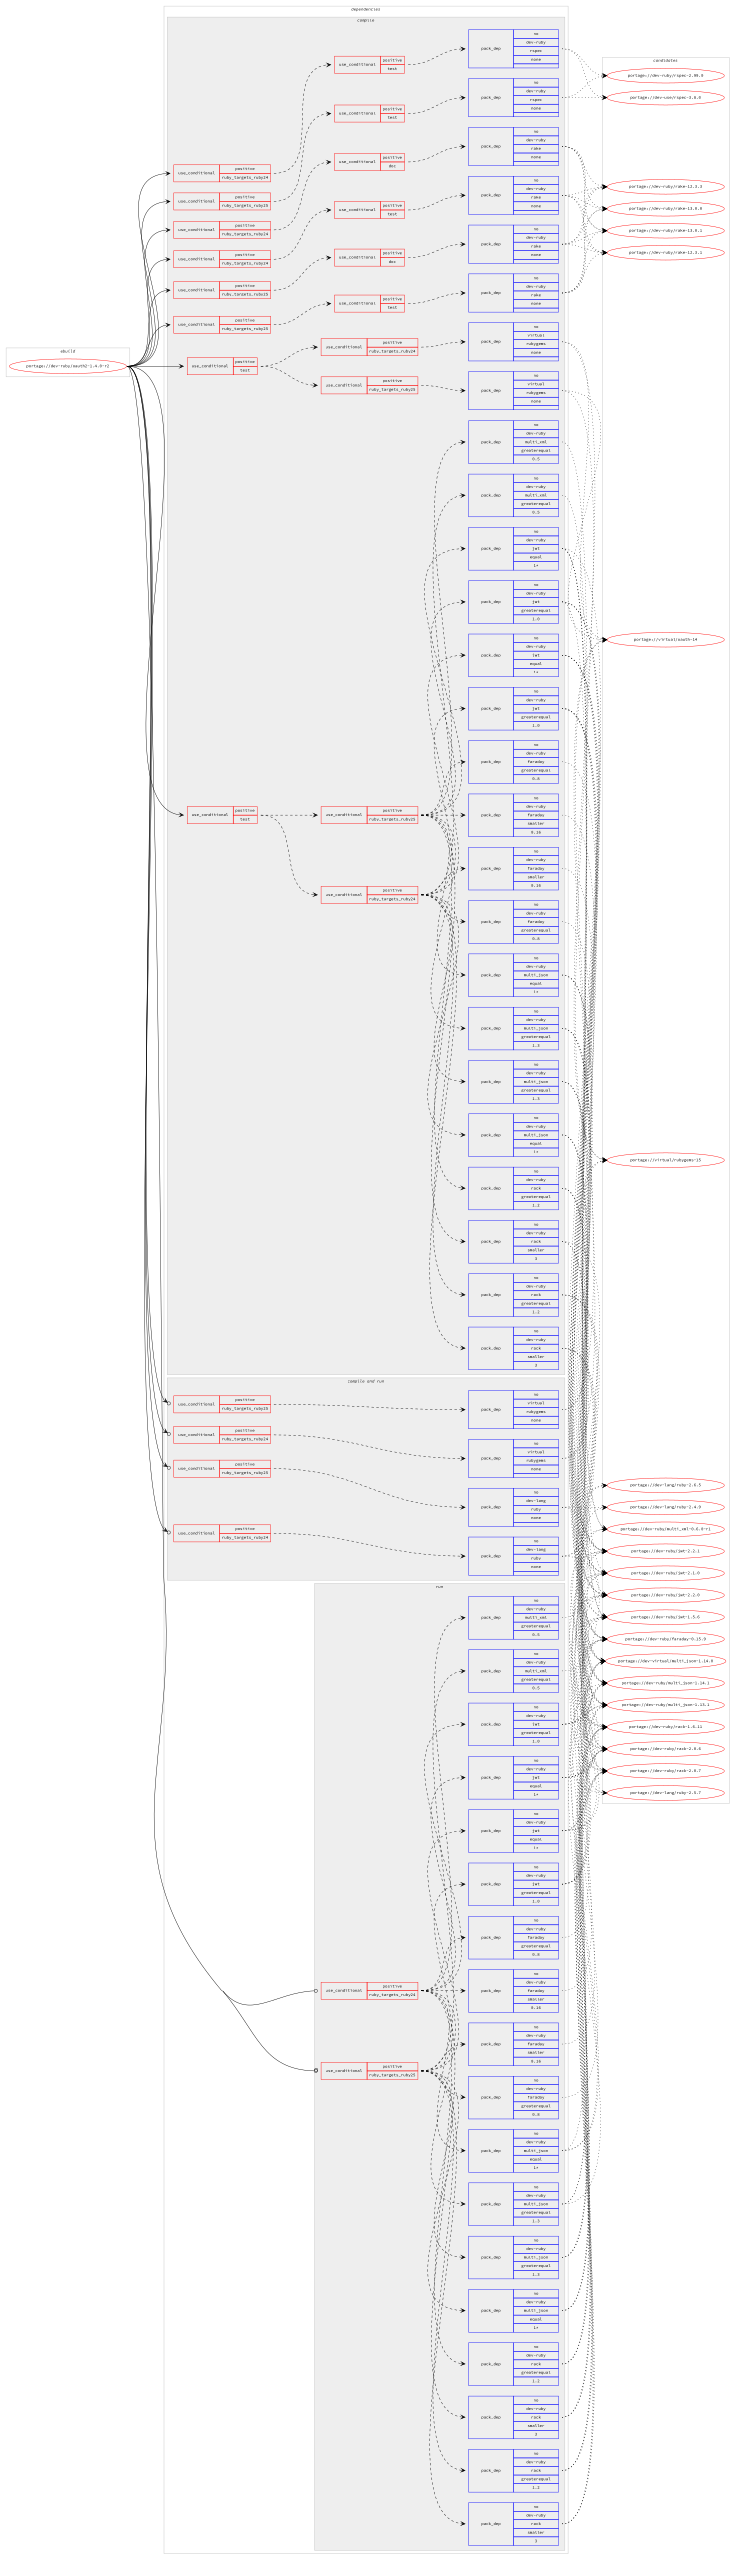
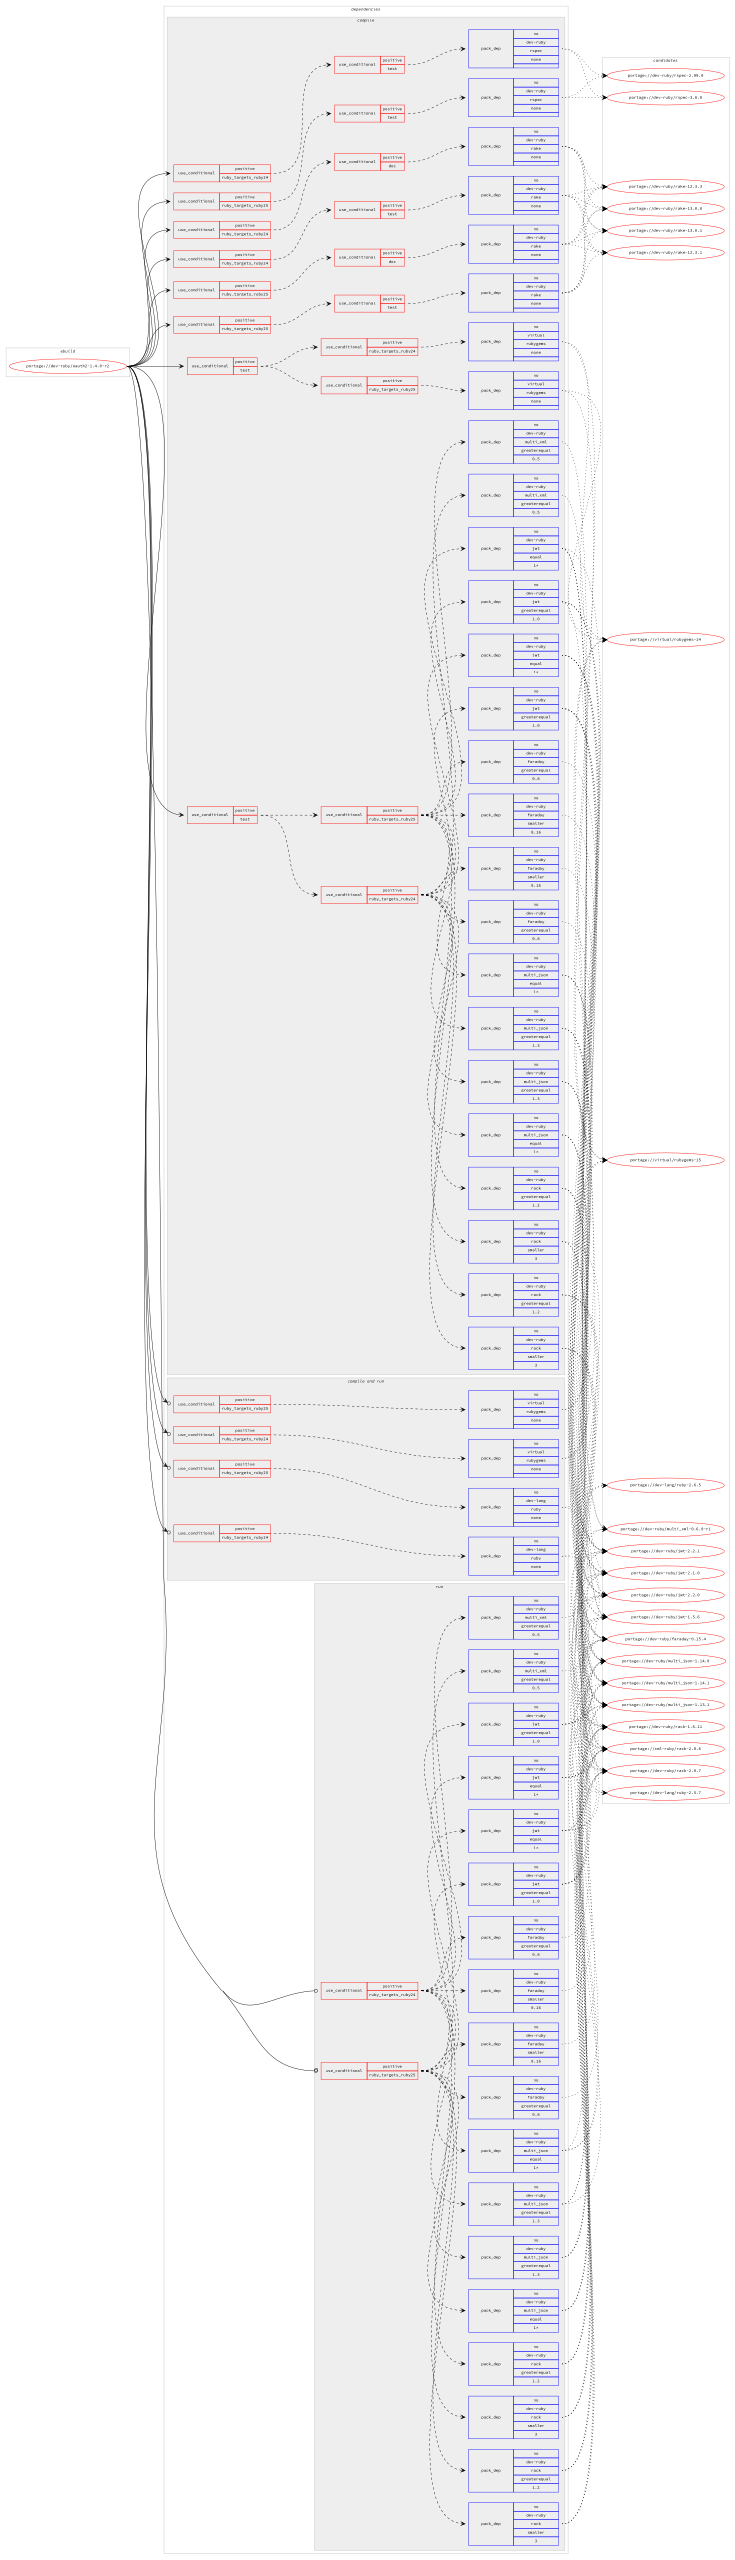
node "portage://dev-use/rspec-3.8.0": label "portage://dev-use/rspec-3.8.0" -> "portage://dev-ruby/rspec-3.8.0"
node "portage://virtual/oauth-14": label "portage://virtual/oauth-14" -> "portage://virtual/rubygems-14"
node "portage://dev-lang/ruby-2.4.9": removed
node "portage://dev-ruby/faraday-0.15.9": label "portage://dev-ruby/faraday-0.15.9" -> "portage://dev-ruby/faraday-0.15.4"
node "portage://dev-virtual/multi_json-1.14.0": label "portage://dev-virtual/multi_json-1.14.0" -> "portage://dev-ruby/multi_json-1.14.0"
node "portage://dev-ruby/rack-2.0.6": label "portage://dev-ruby/rack-2.0.6" -> "portage://xml-ruby/rack-2.0.6"
